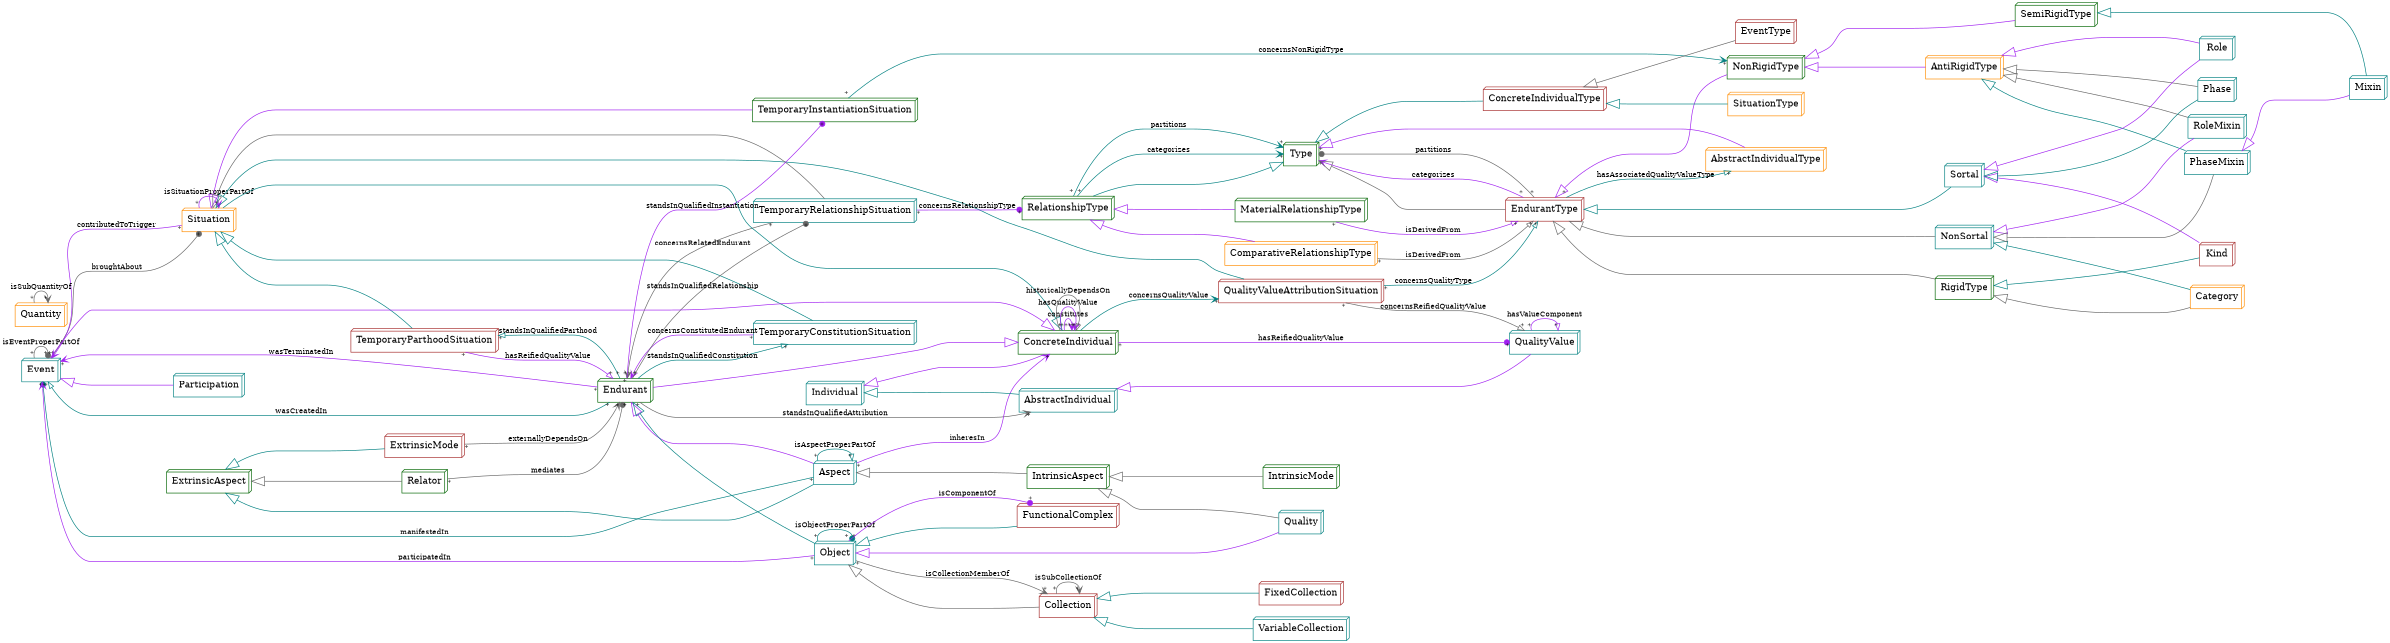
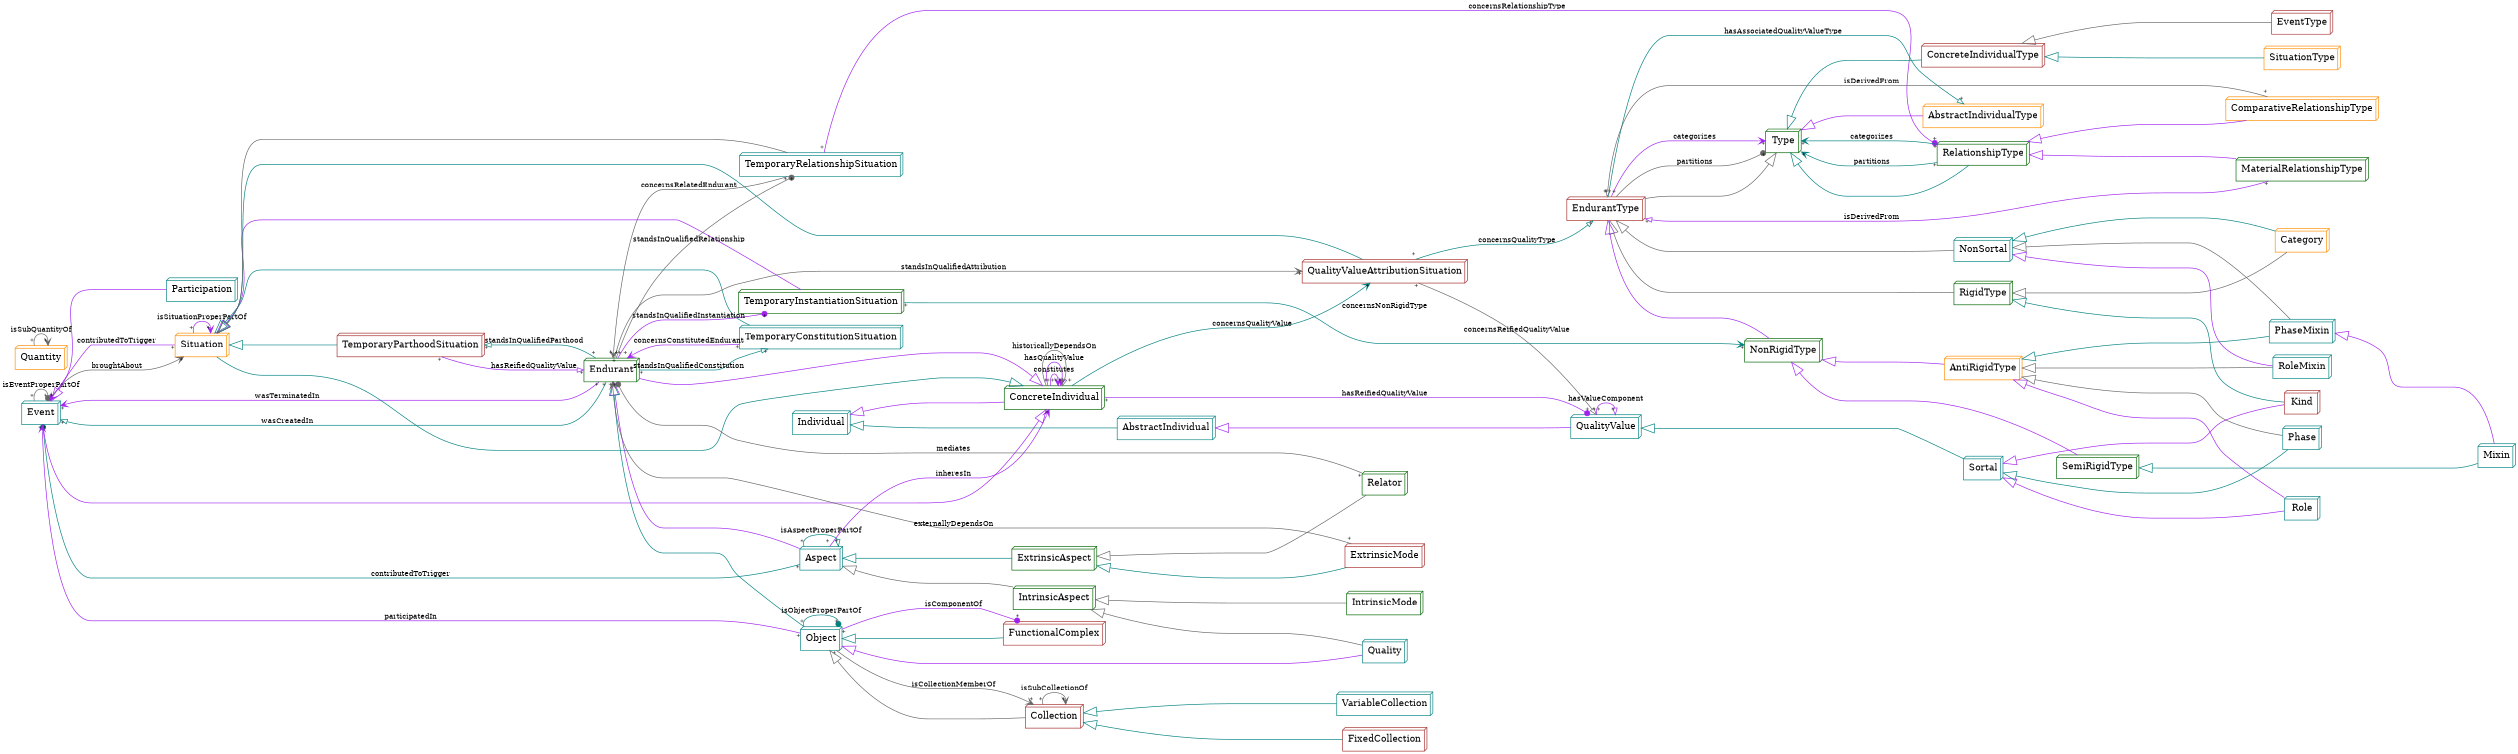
edge "Sortal" -> "EndurantType": now "Sortal" -> "QualityValue"
edge "Event" -> "Situation": arrowhead dot -> vee
edge "Endurant" -> "AbstractIndividual": now "Endurant" -> "QualityValueAttributionSituation"
edge "Aspect" -> "ExtrinsicAspect": reversed
edge "Aspect" -> "Event": label "manifestedIn" -> "contributedToTrigger"
